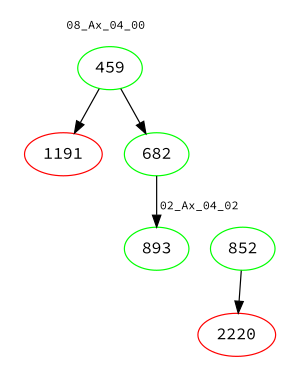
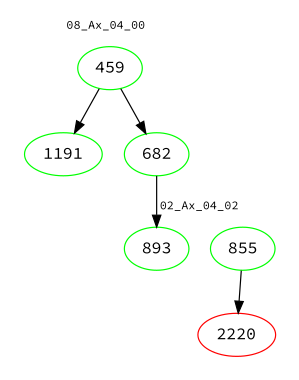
node "1191": color red -> green
node "852": label "852" -> "855"
